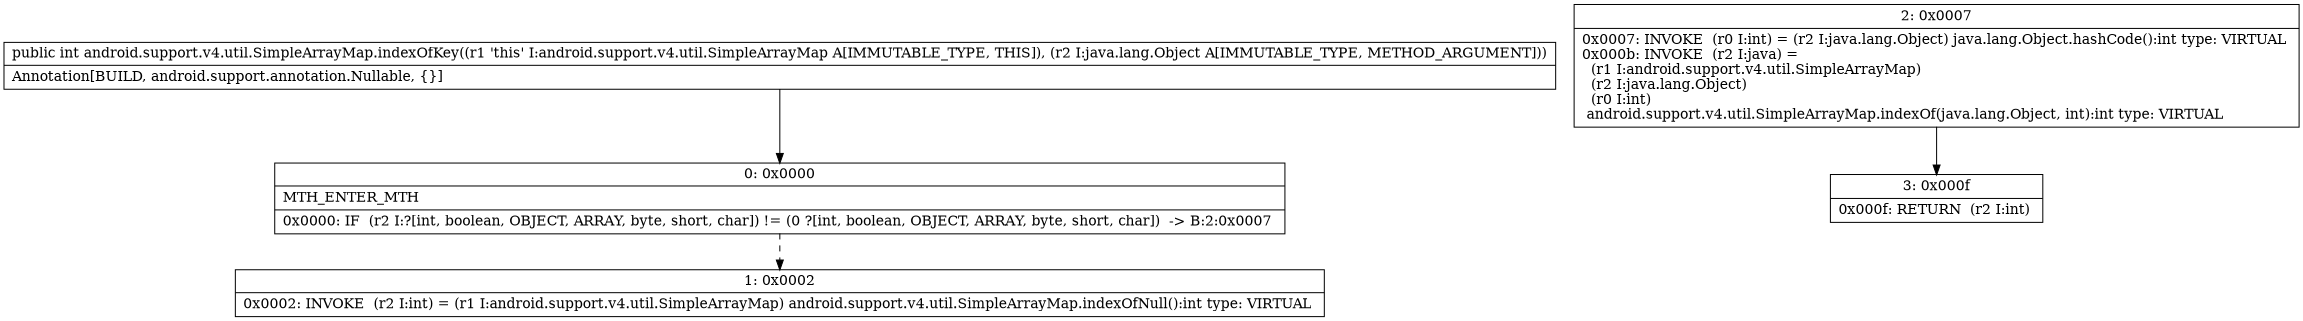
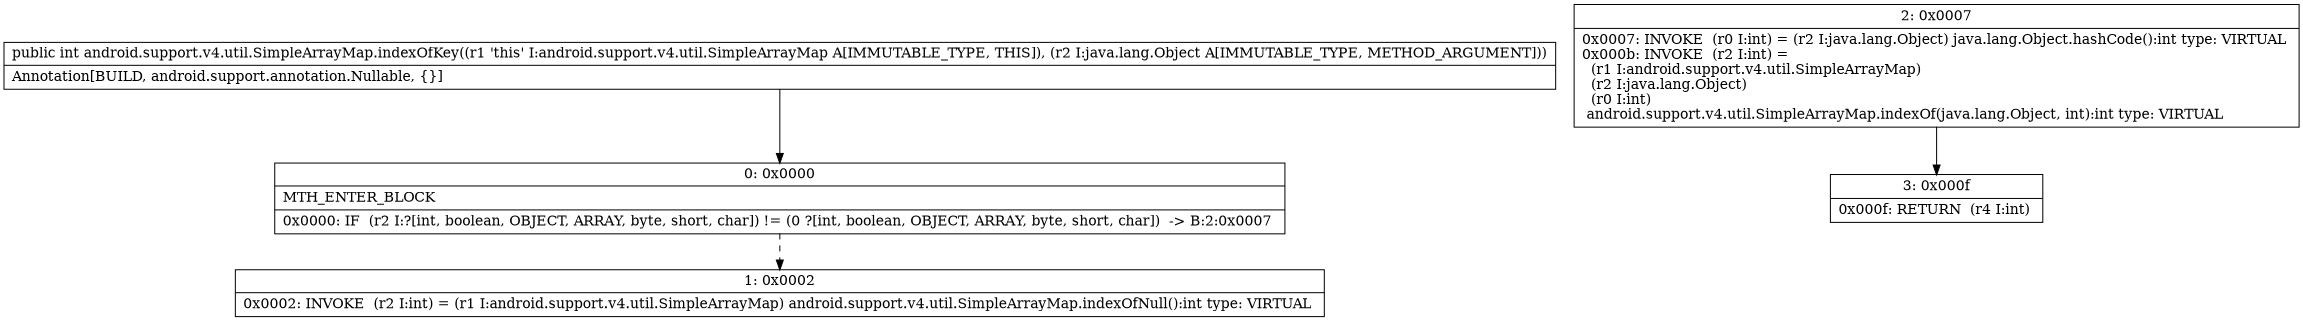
node "2: 0x0007": text "0x000b: INVOKE  (r2 I:java) =" -> "0x000b: INVOKE  (r2 I:int) ="
node "0: 0x0000": text "MTH_ENTER_MTH" -> "MTH_ENTER_BLOCK"
node "3: 0x000f": text "0x000f: RETURN  (r2 I:int)" -> "0x000f: RETURN  (r4 I:int)"
